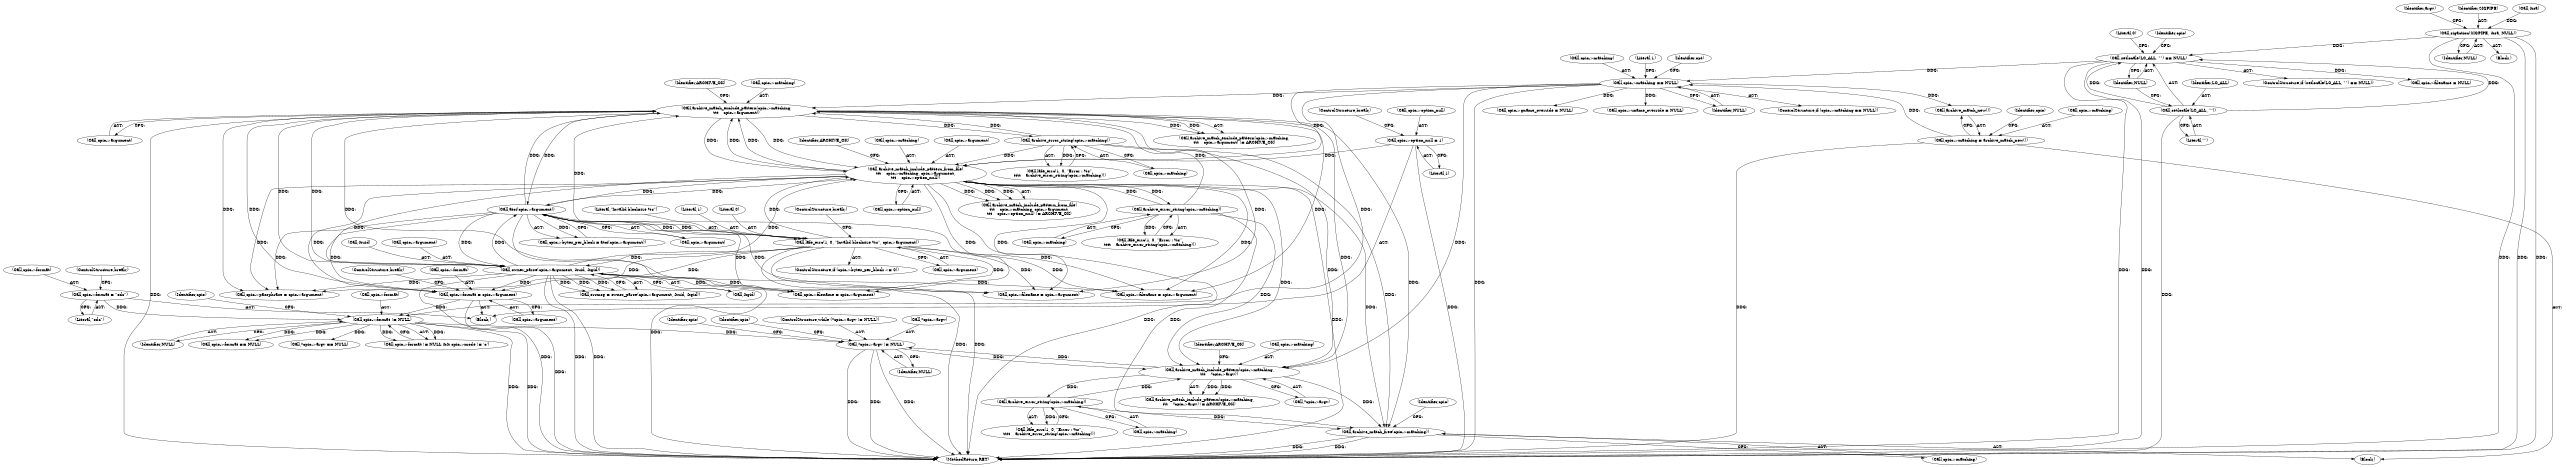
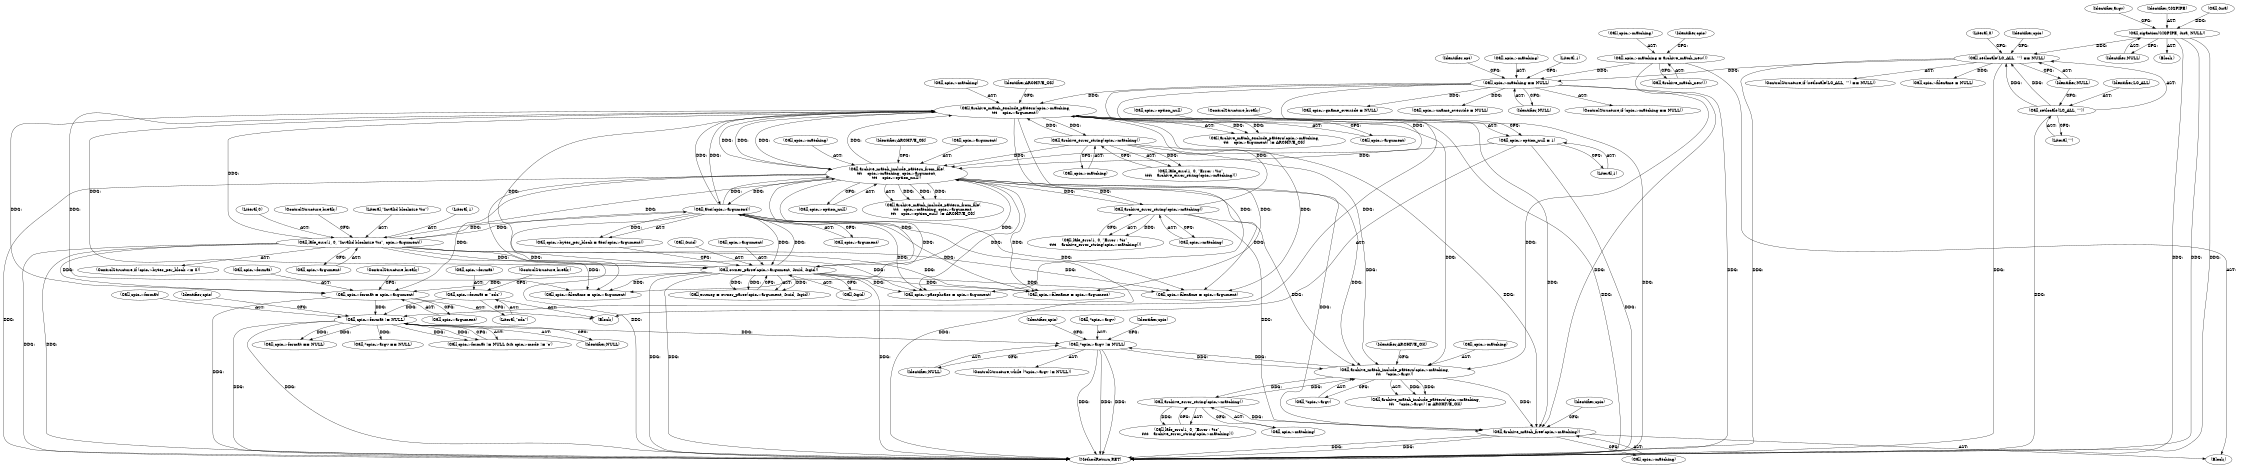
edge "(Call,cpio->matching == NULL)" -> "(Call,archive_match_new())": now "(Call,cpio->matching == NULL)" -> "(Call,archive_match_free(cpio->matching))"
edge "(Call,cpio->bytes_per_block = atoi(cpio->argument))" -> "(Call,atoi(cpio->argument))": now "(Call,cpio->bytes_per_block = atoi(cpio->argument))" -> "(Call,owner_parse(cpio->argument, &uid, &gid))"
edge "(Call,atoi(cpio->argument))" -> "(Call,cpio->format = cpio->argument)": removed, label "DDG:"
edge "(ControlStructure,while (*cpio->argv != NULL))" -> "(Call,*cpio->argv != NULL)": reversed
